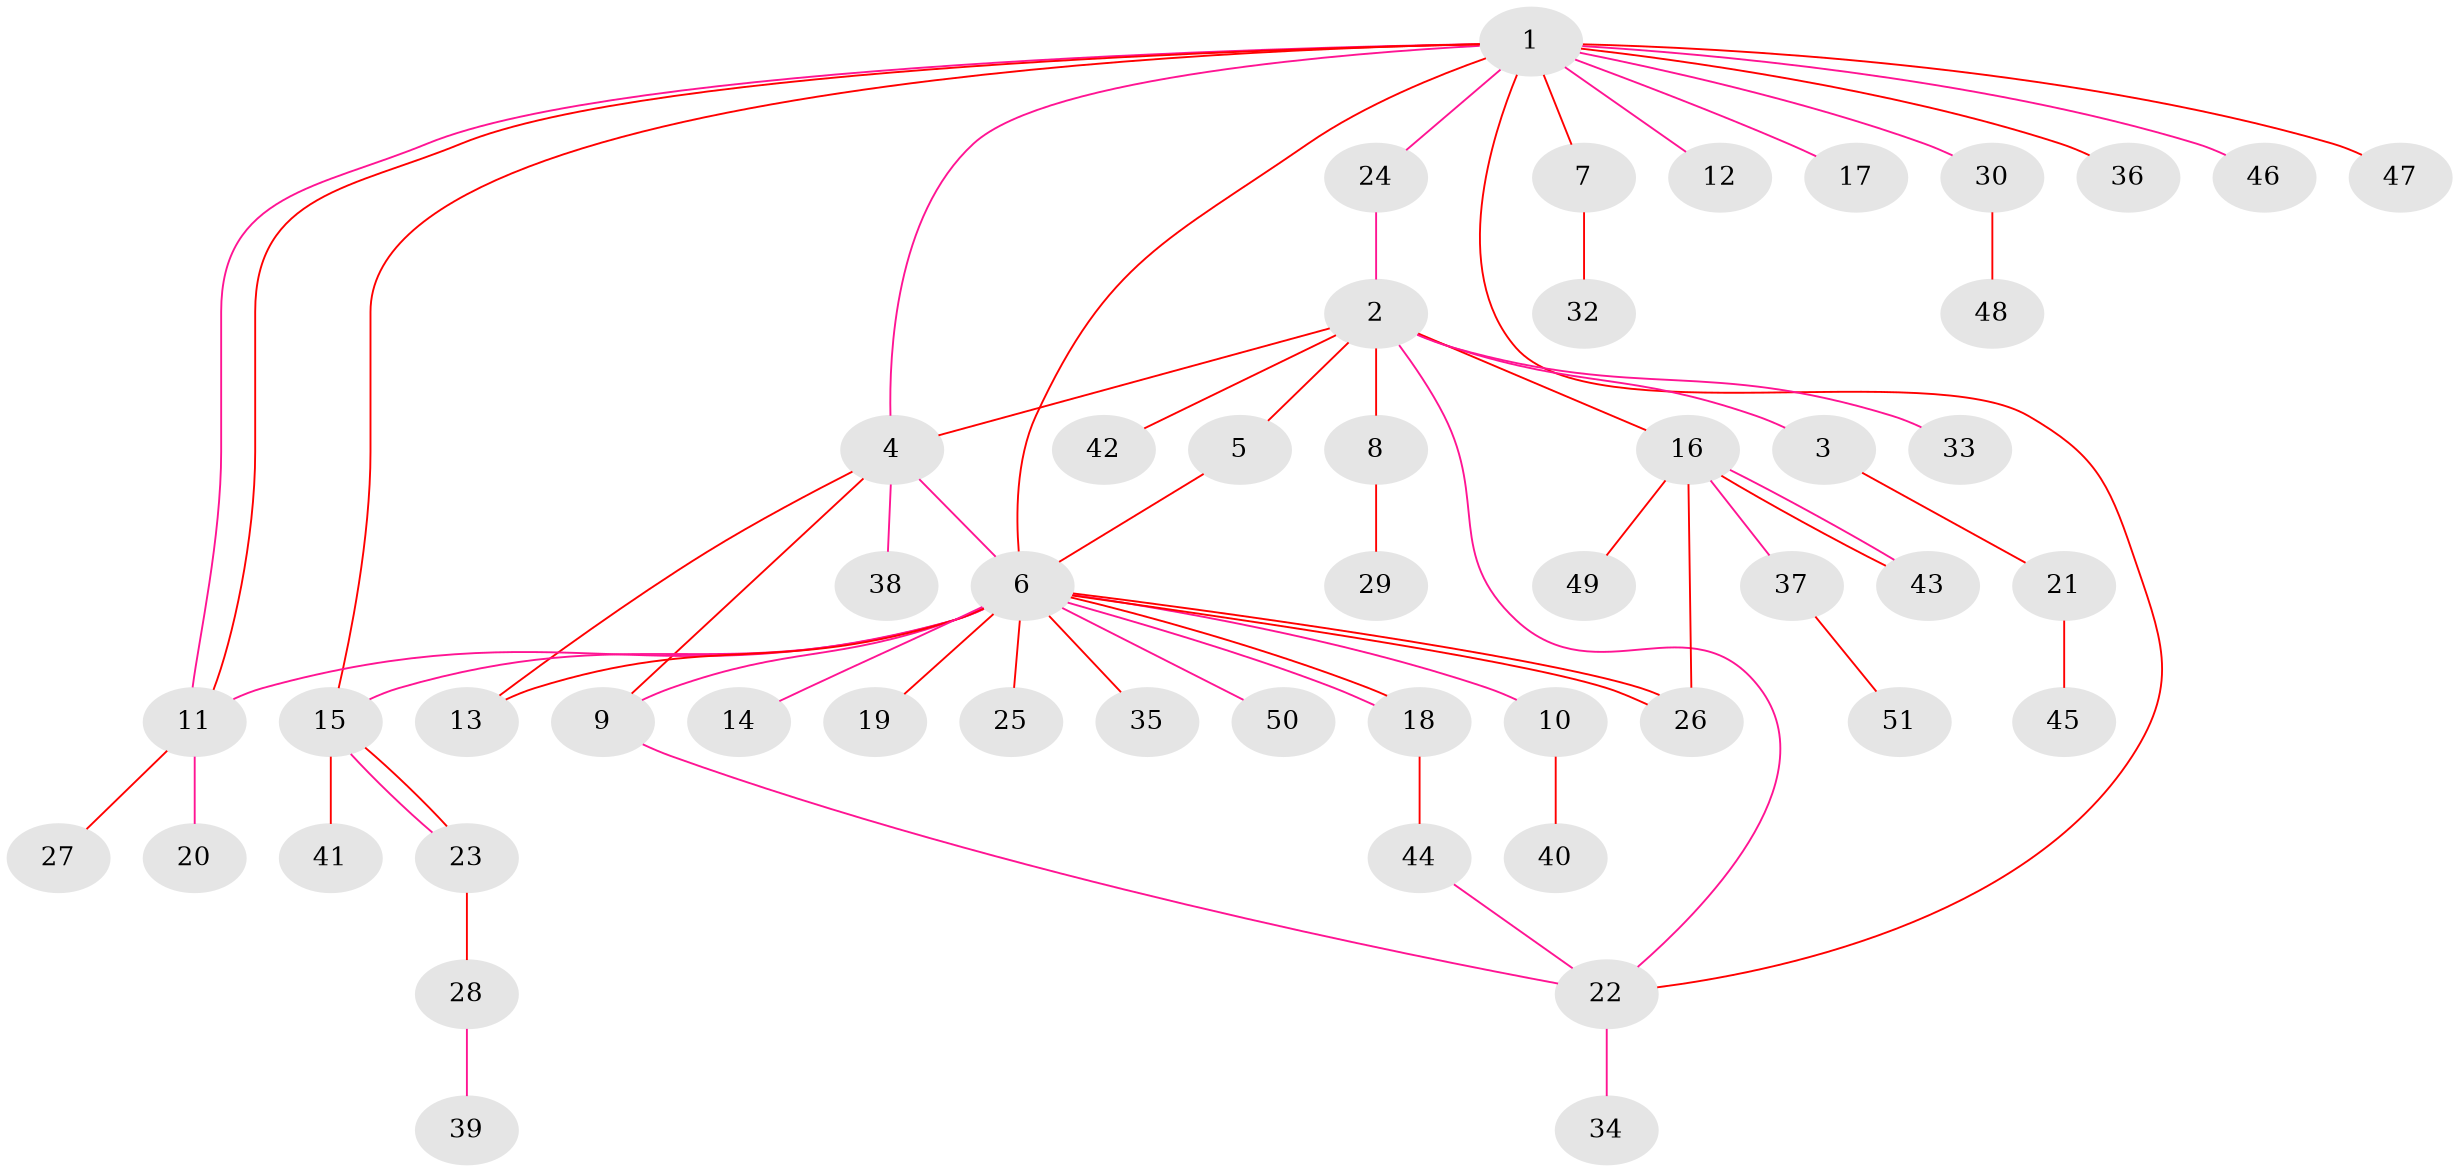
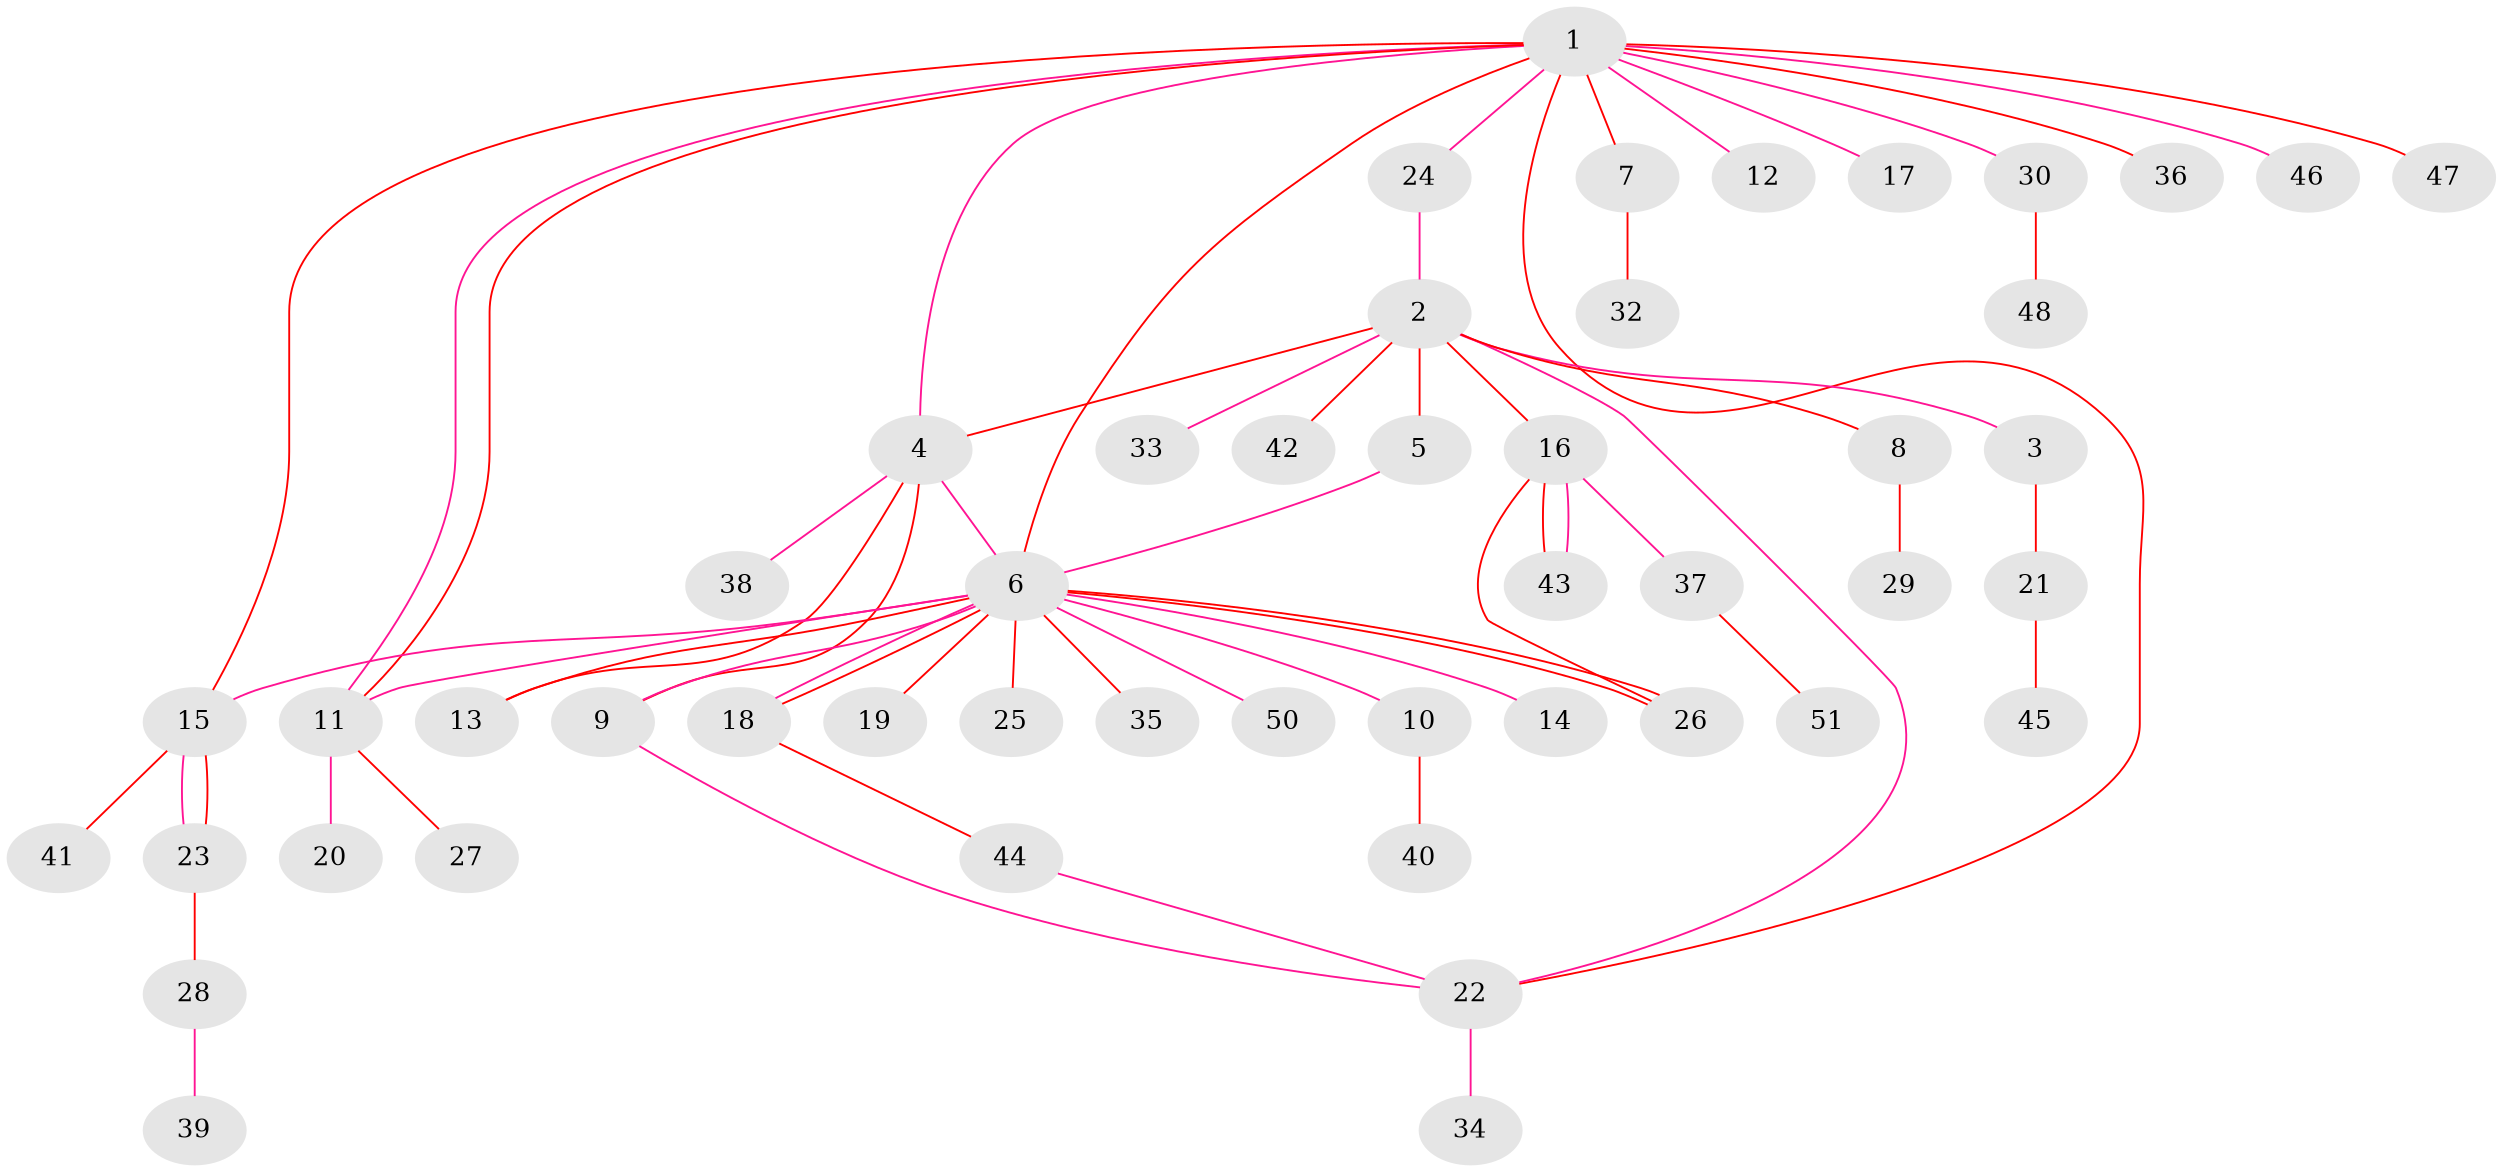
edge "5" -- "6": color red -> deeppink
node "49": removed
